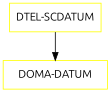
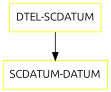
node "DOMA-DATUM": label "DOMA-DATUM" -> "SCDATUM-DATUM"
